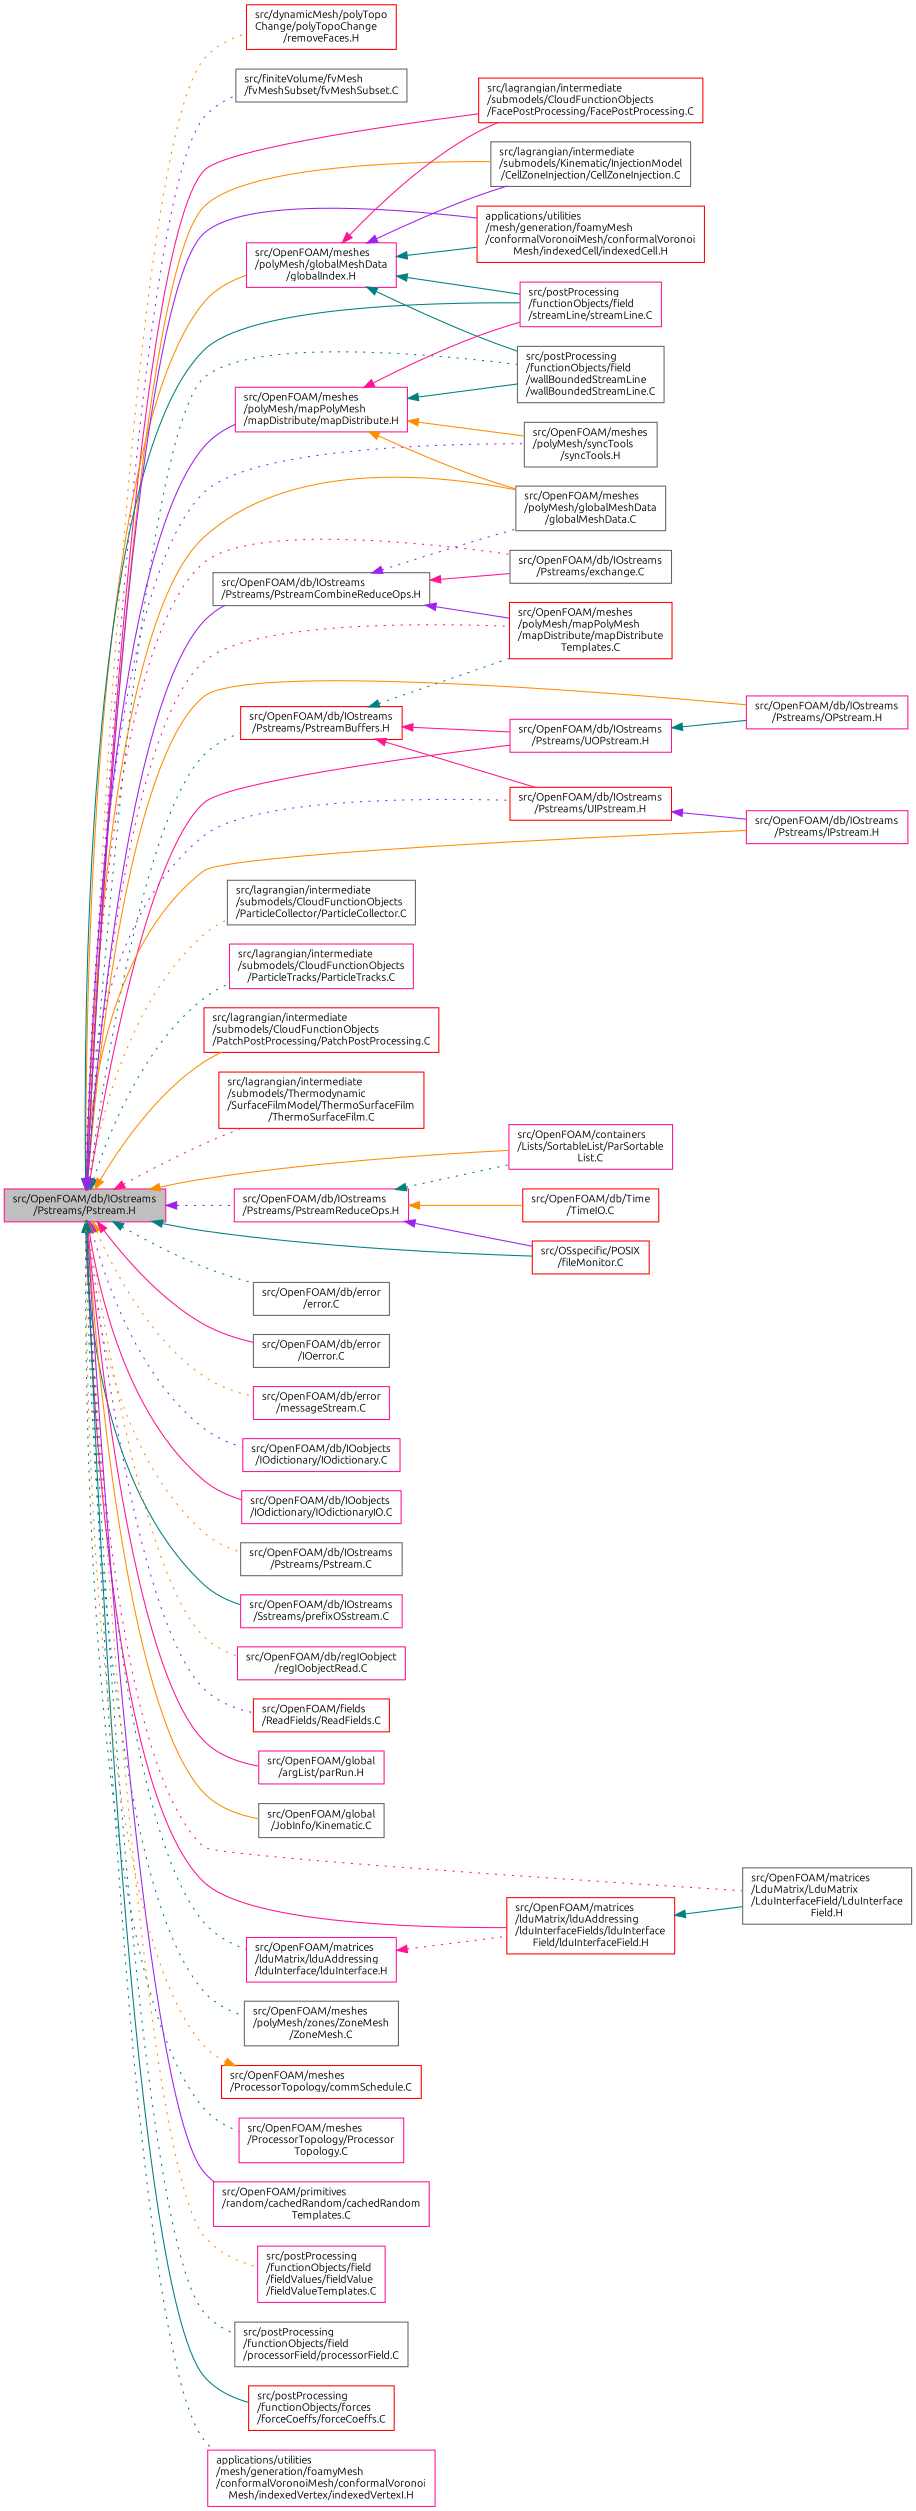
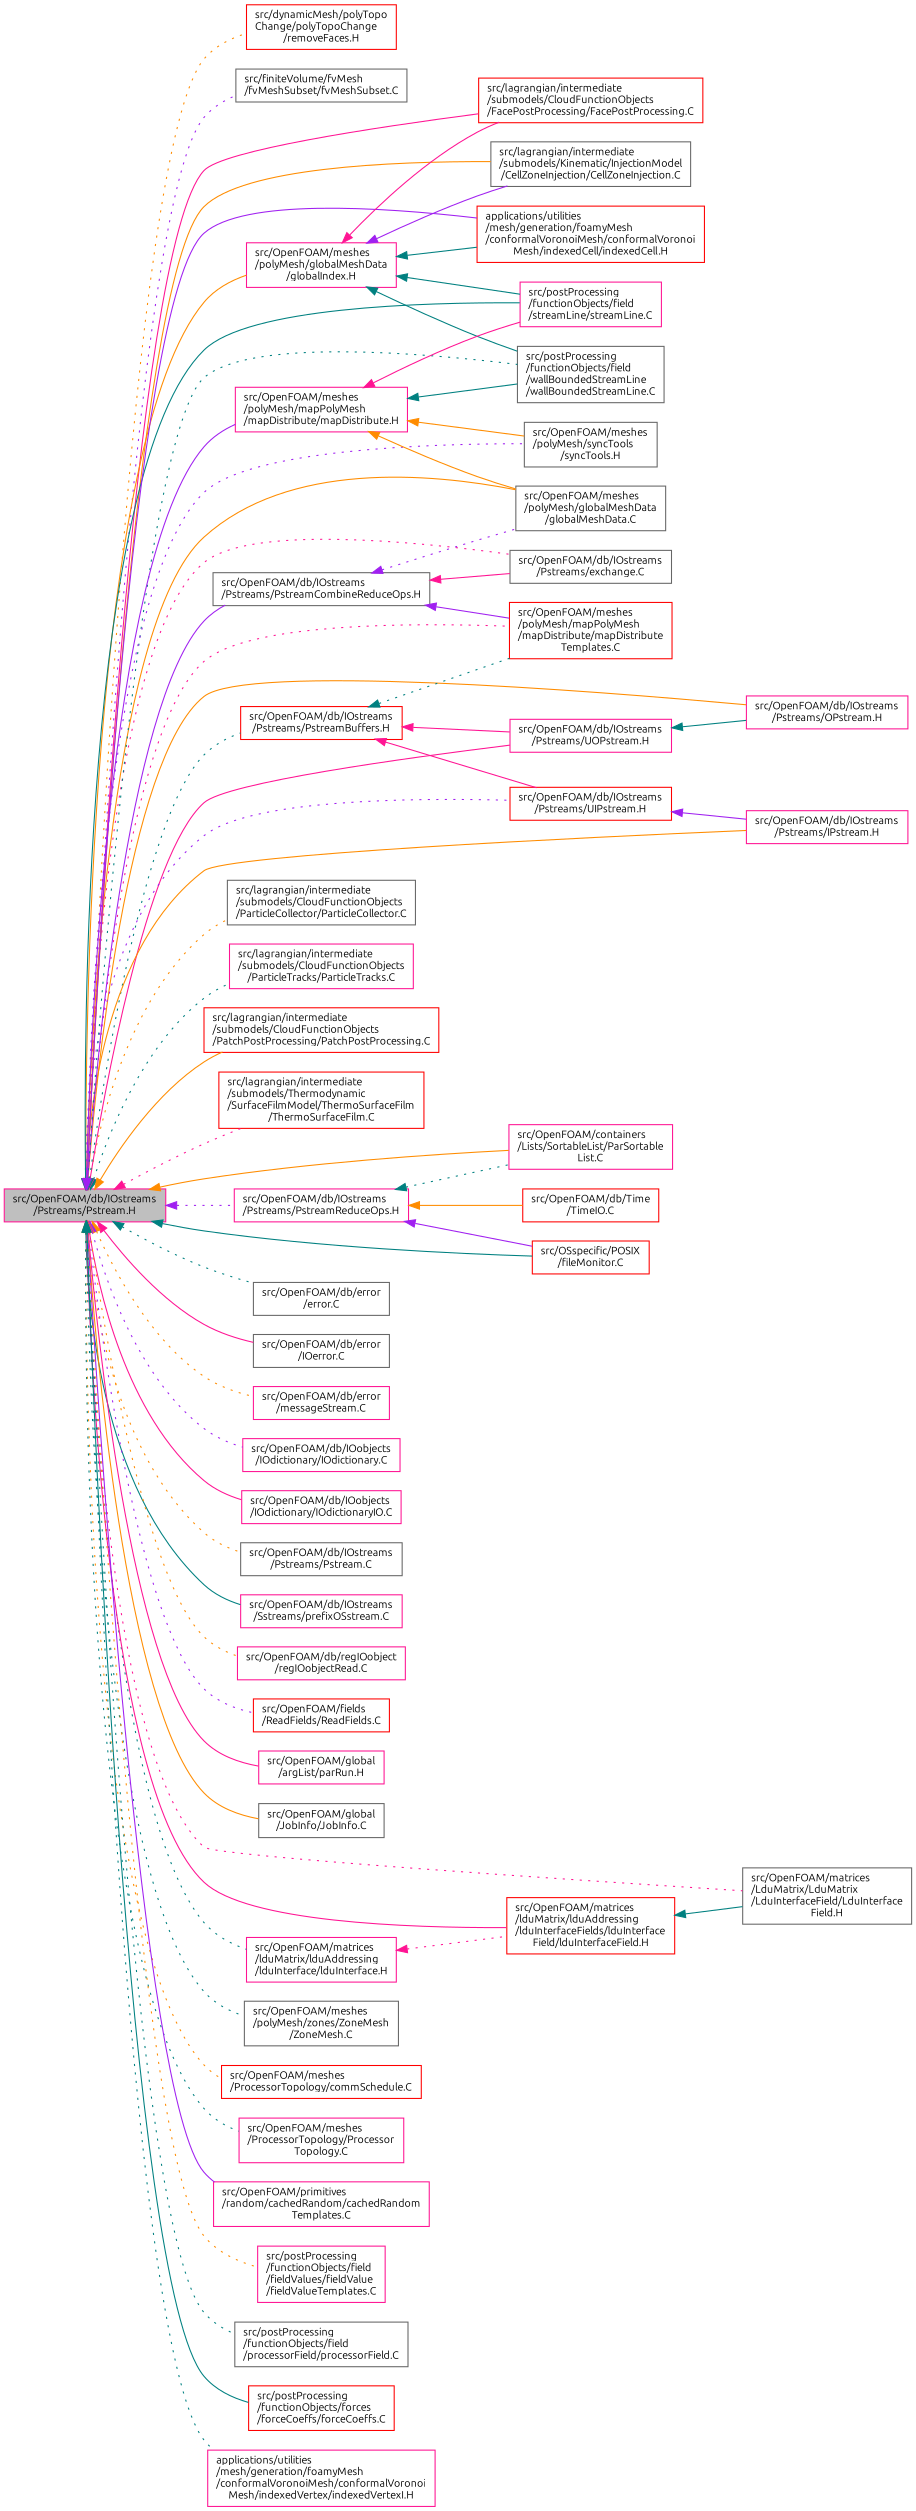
edge "src/OpenFOAM/db/IOstreams /Pstreams/Pstream.H" -> "src/OpenFOAM/meshes /ProcessorTopology/commSchedule.C": reversed
node "src/OpenFOAM/global /JobInfo/Kinematic.C": label "src/OpenFOAM/global /JobInfo/Kinematic.C" -> "src/OpenFOAM/global /JobInfo/JobInfo.C"
